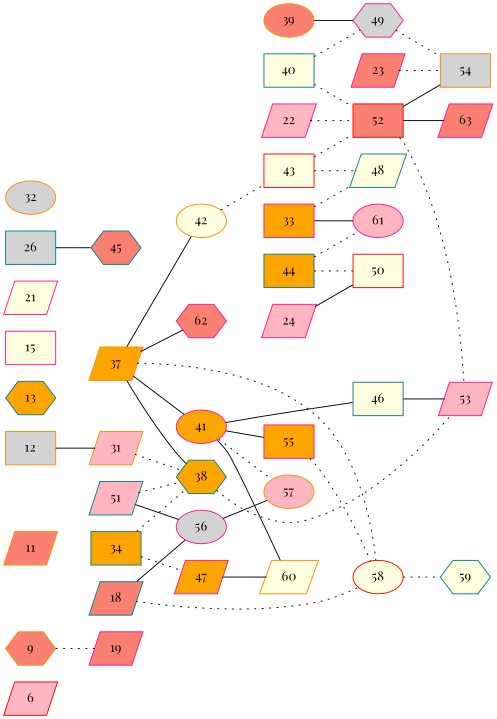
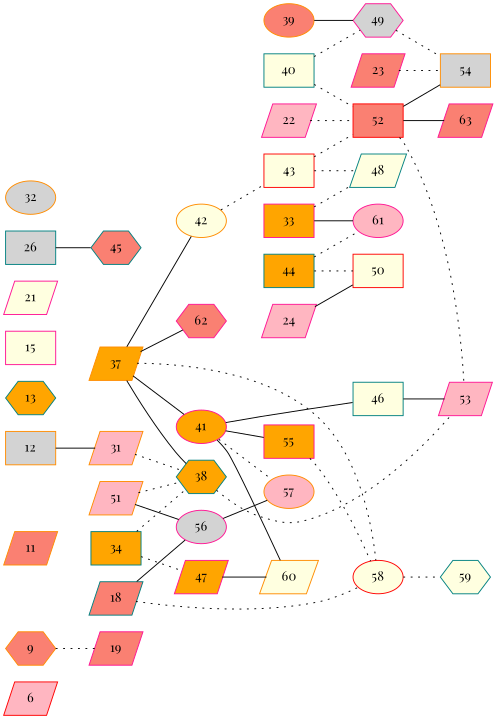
node "51": color teal -> darkorange
